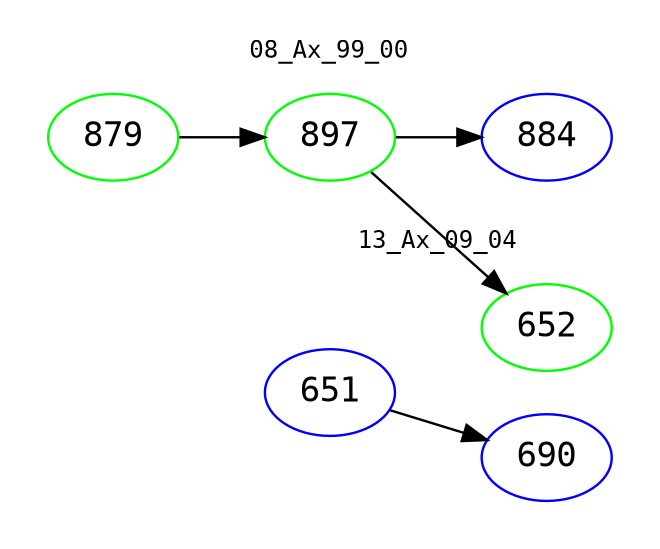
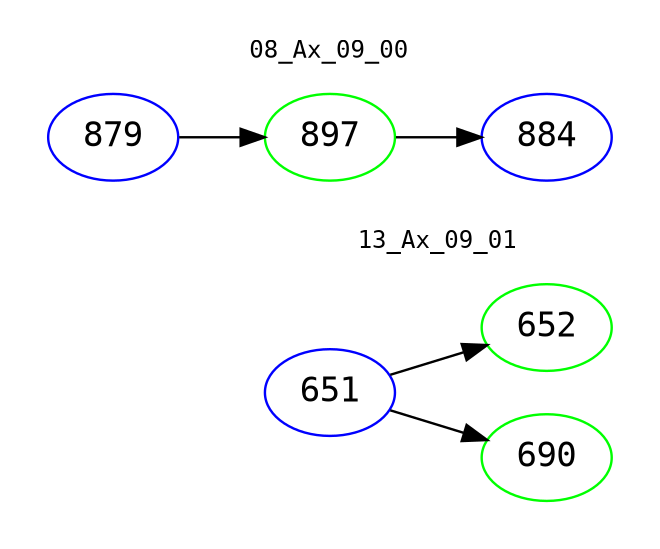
cluster "08_Ax_99_00": label "08_Ax_99_00" -> "08_Ax_09_00"
node "879": color green -> blue
edge "897" -> "652": now "651" -> "652"
cluster "13_Ax_09_04": label "13_Ax_09_04" -> "13_Ax_09_01"
node "690": color blue -> green
